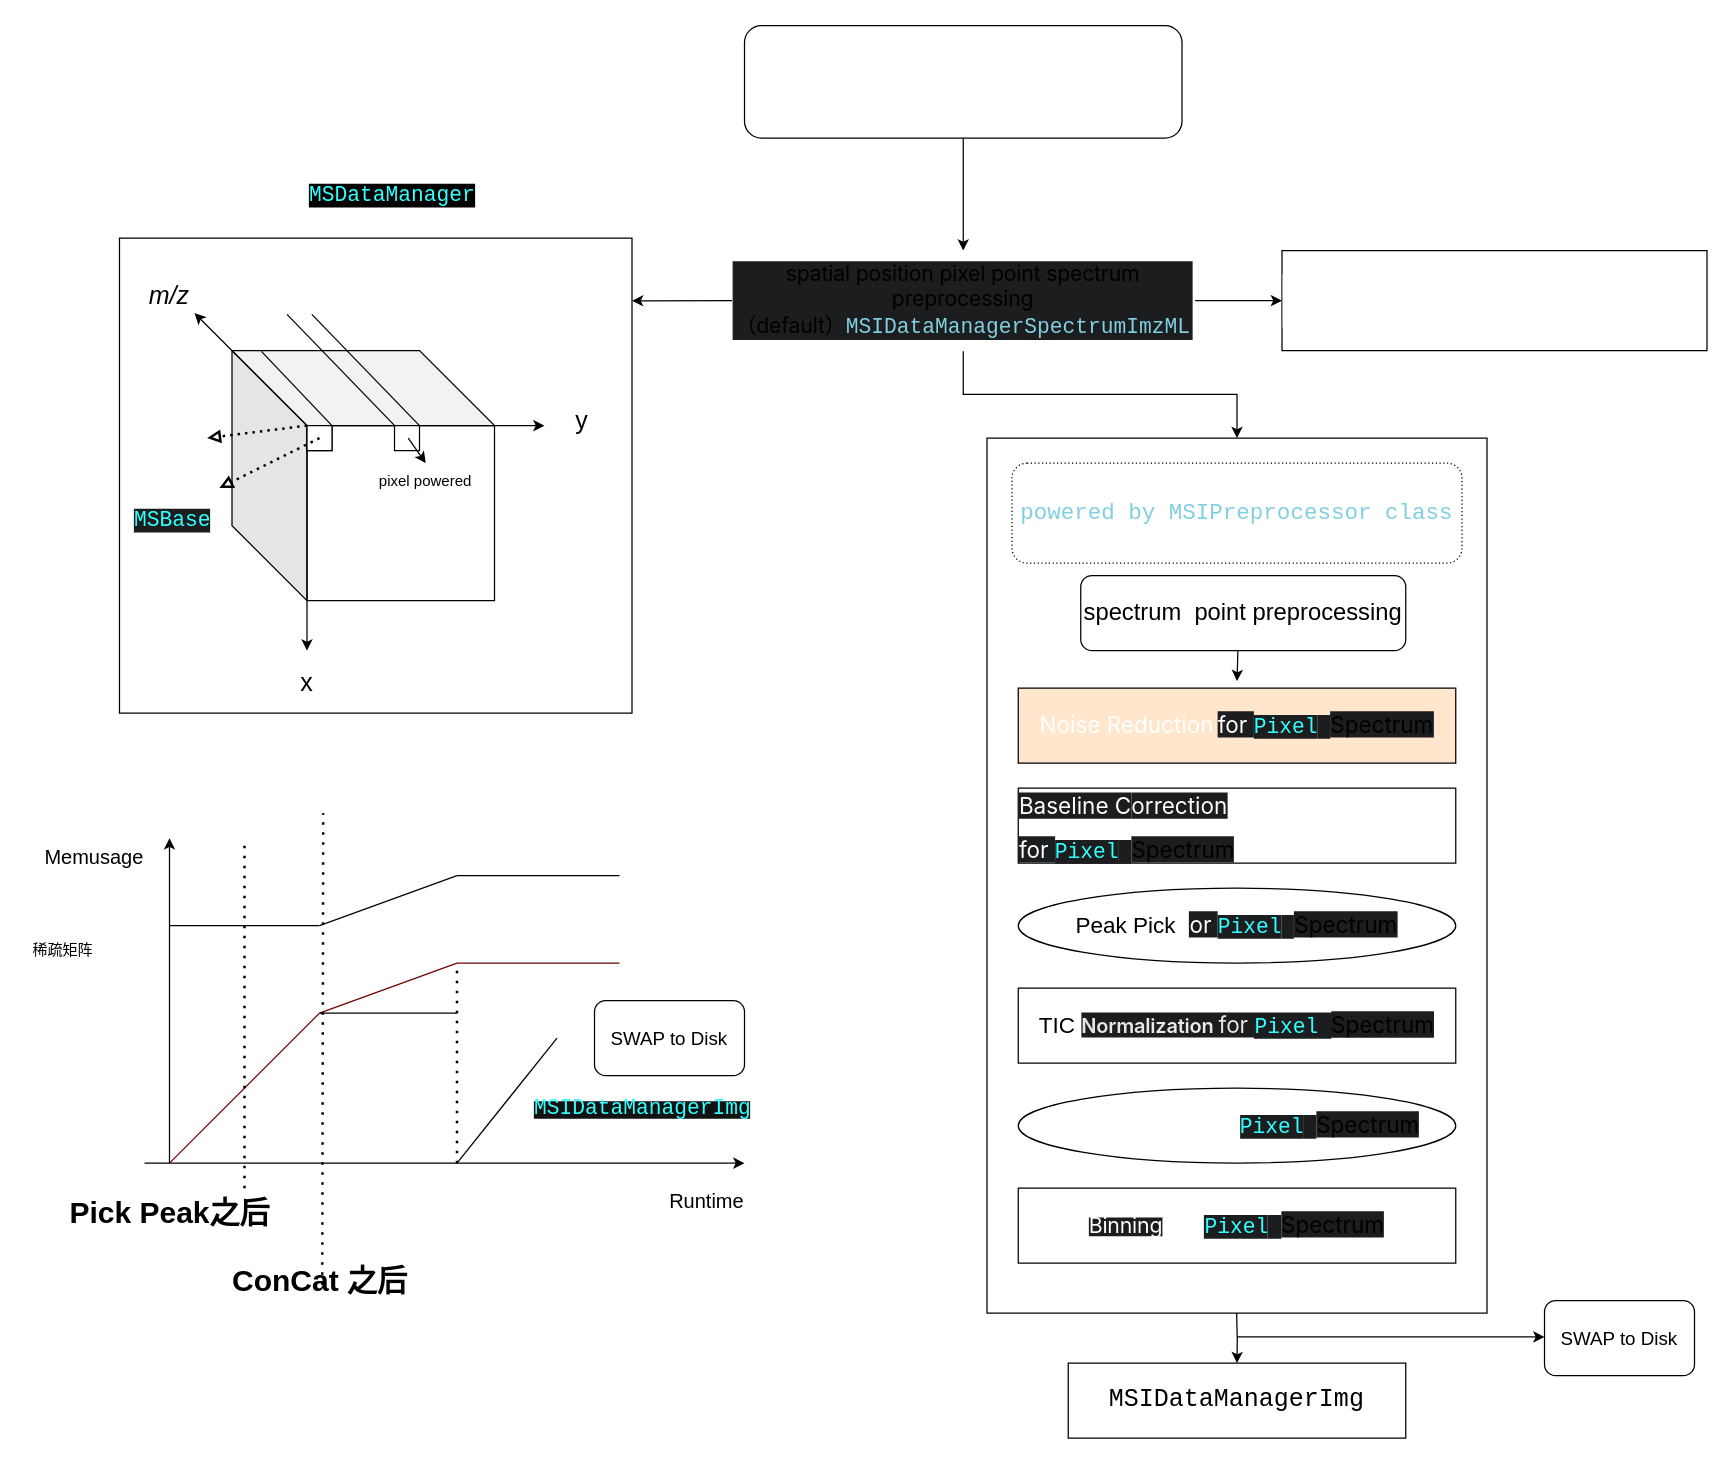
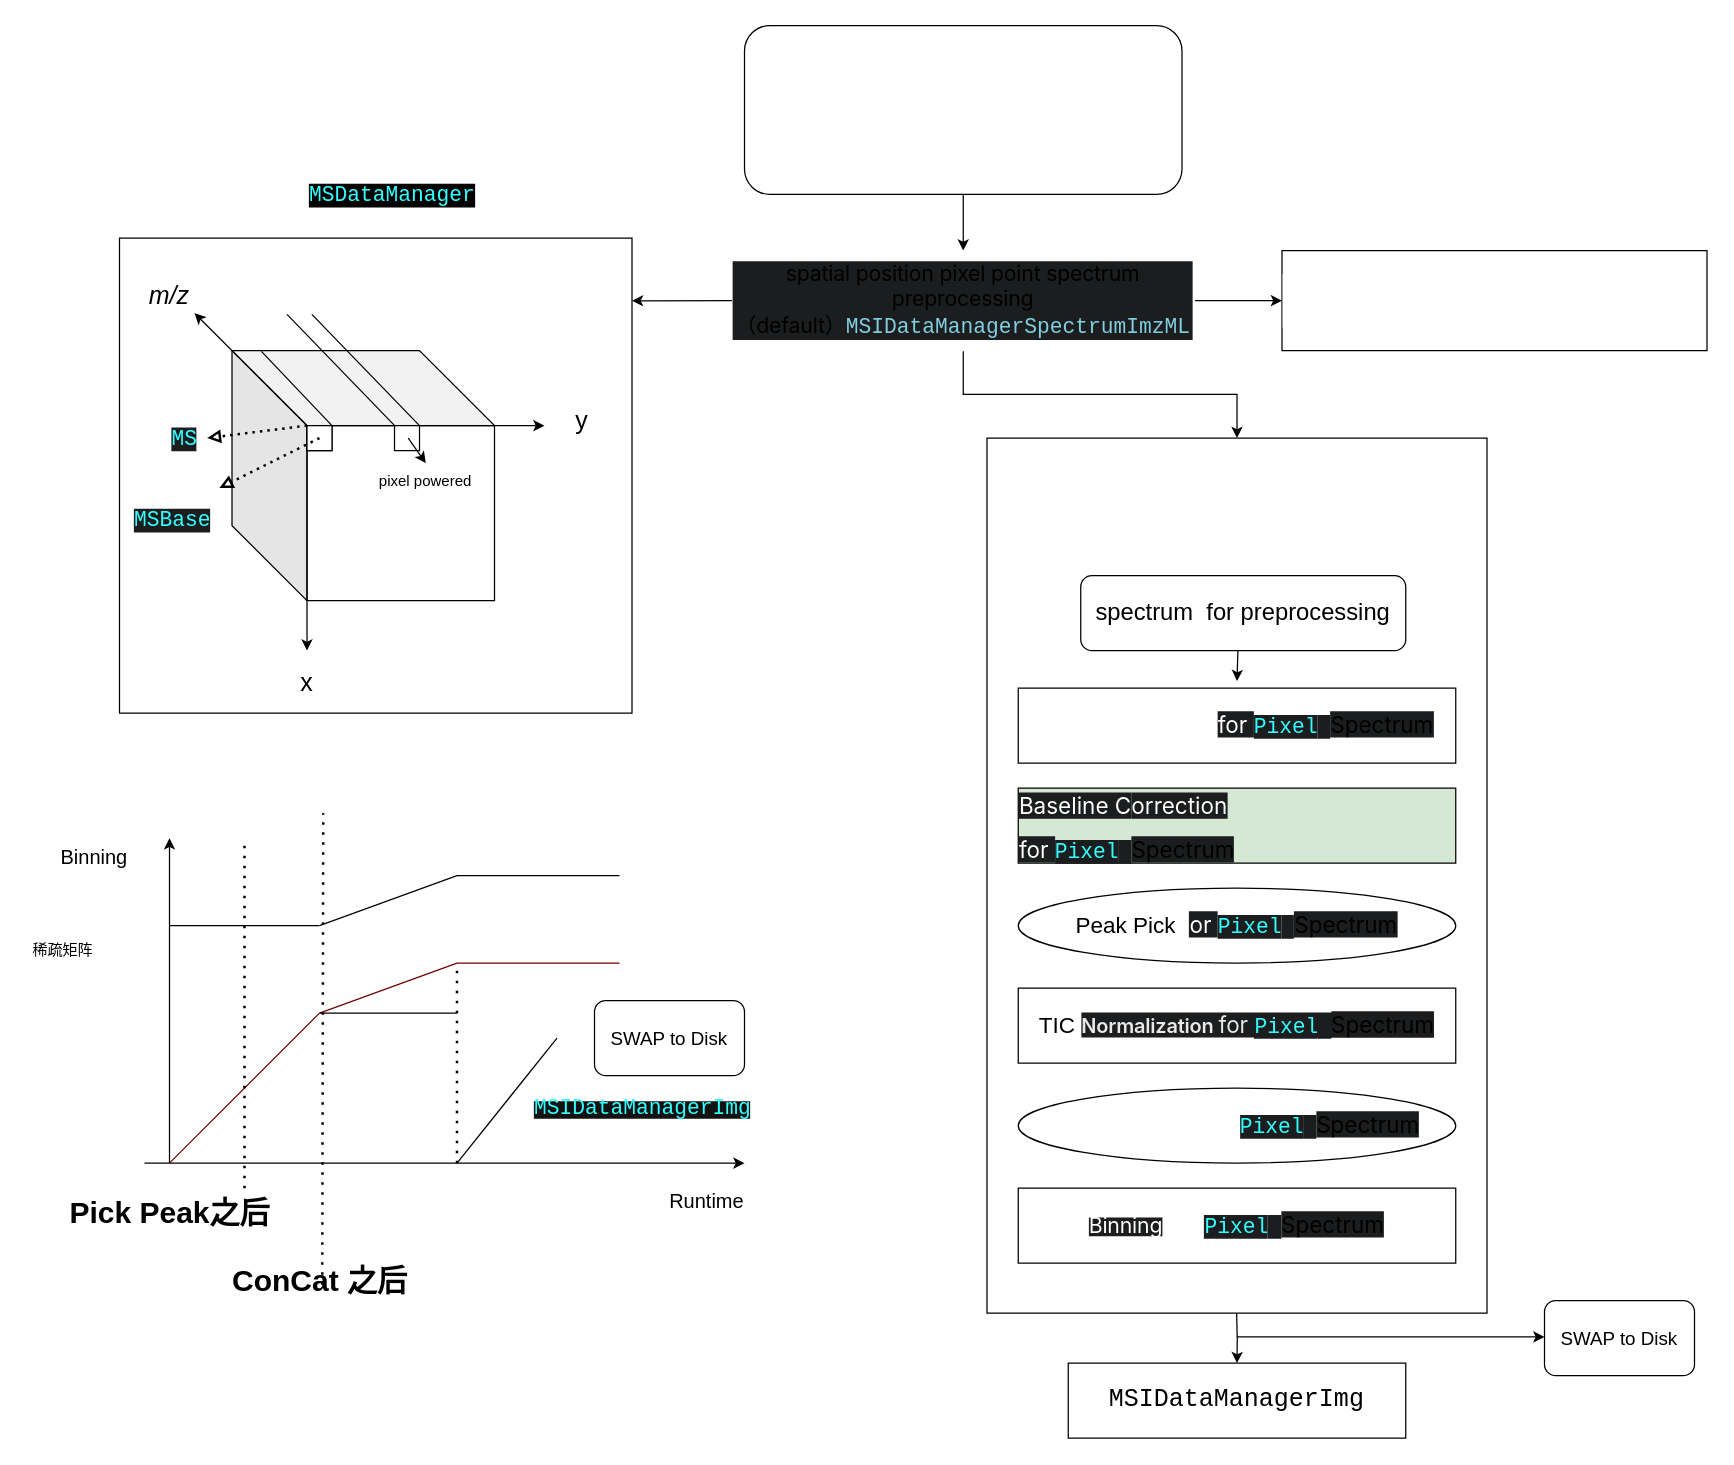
node "pyimzML load data as Parser": size 438x113 -> 438x169
node "MS": added
node "powered by MSIPreprocessor class": removed
node "spectrum point preprocessing": label "spectrum point preprocessing" -> "spectrum for preprocessing"
node "Noise Reduction for Pixel Spectrum": fillcolor #ffe6cc -> #ffffff
node "Baseline Correction for Pixel Spectrum": fillcolor #ffffff -> #d5e8d4
node "Memusage": label "Memusage" -> "Binning"
